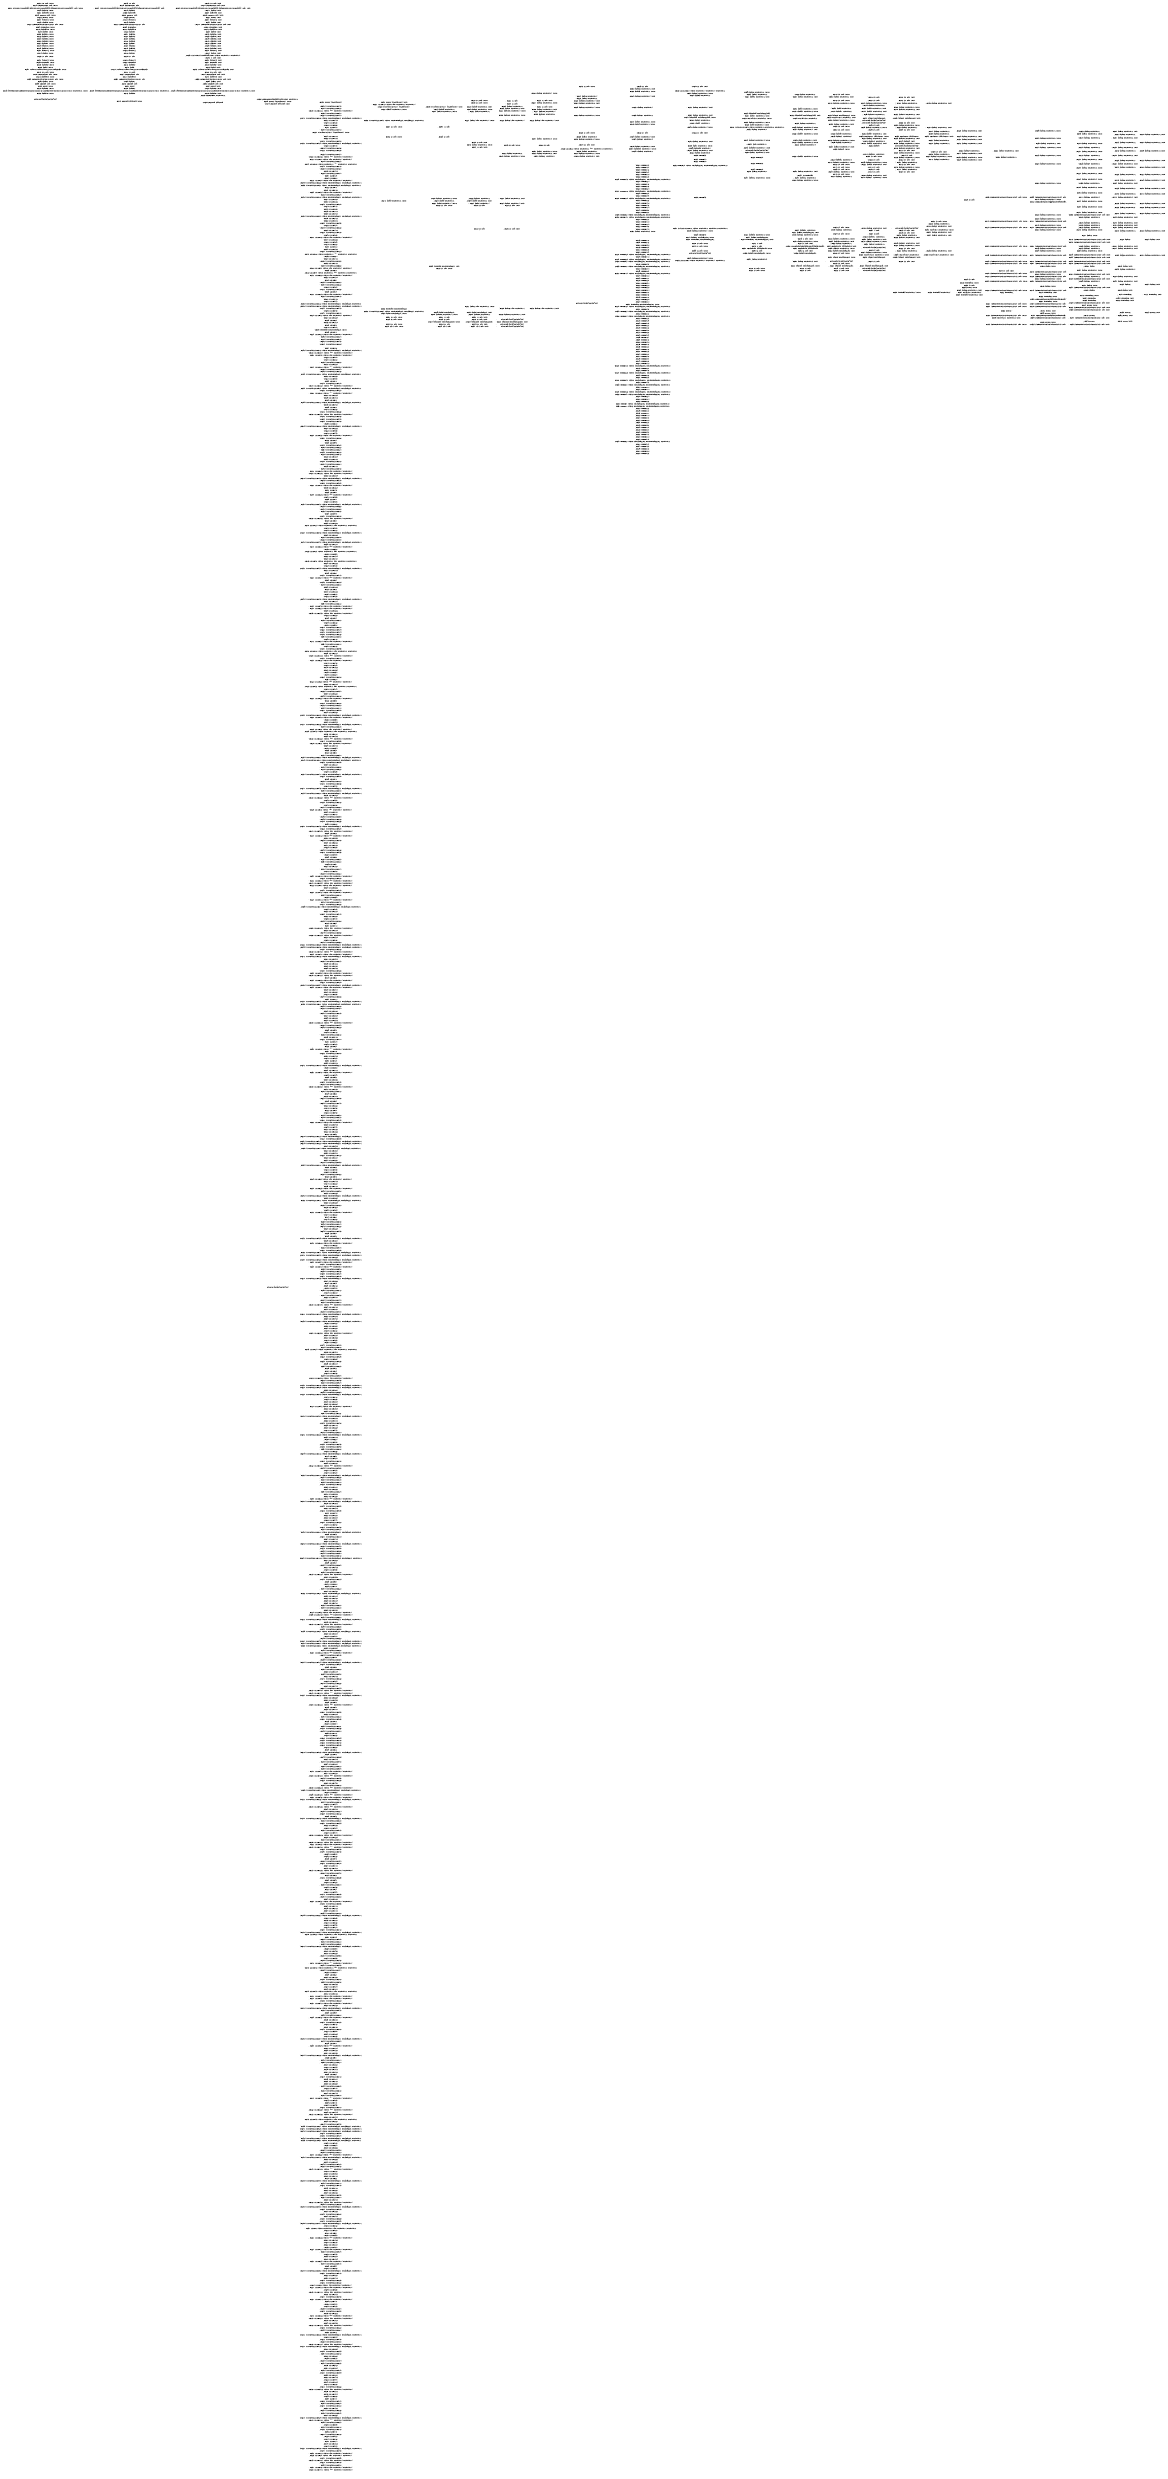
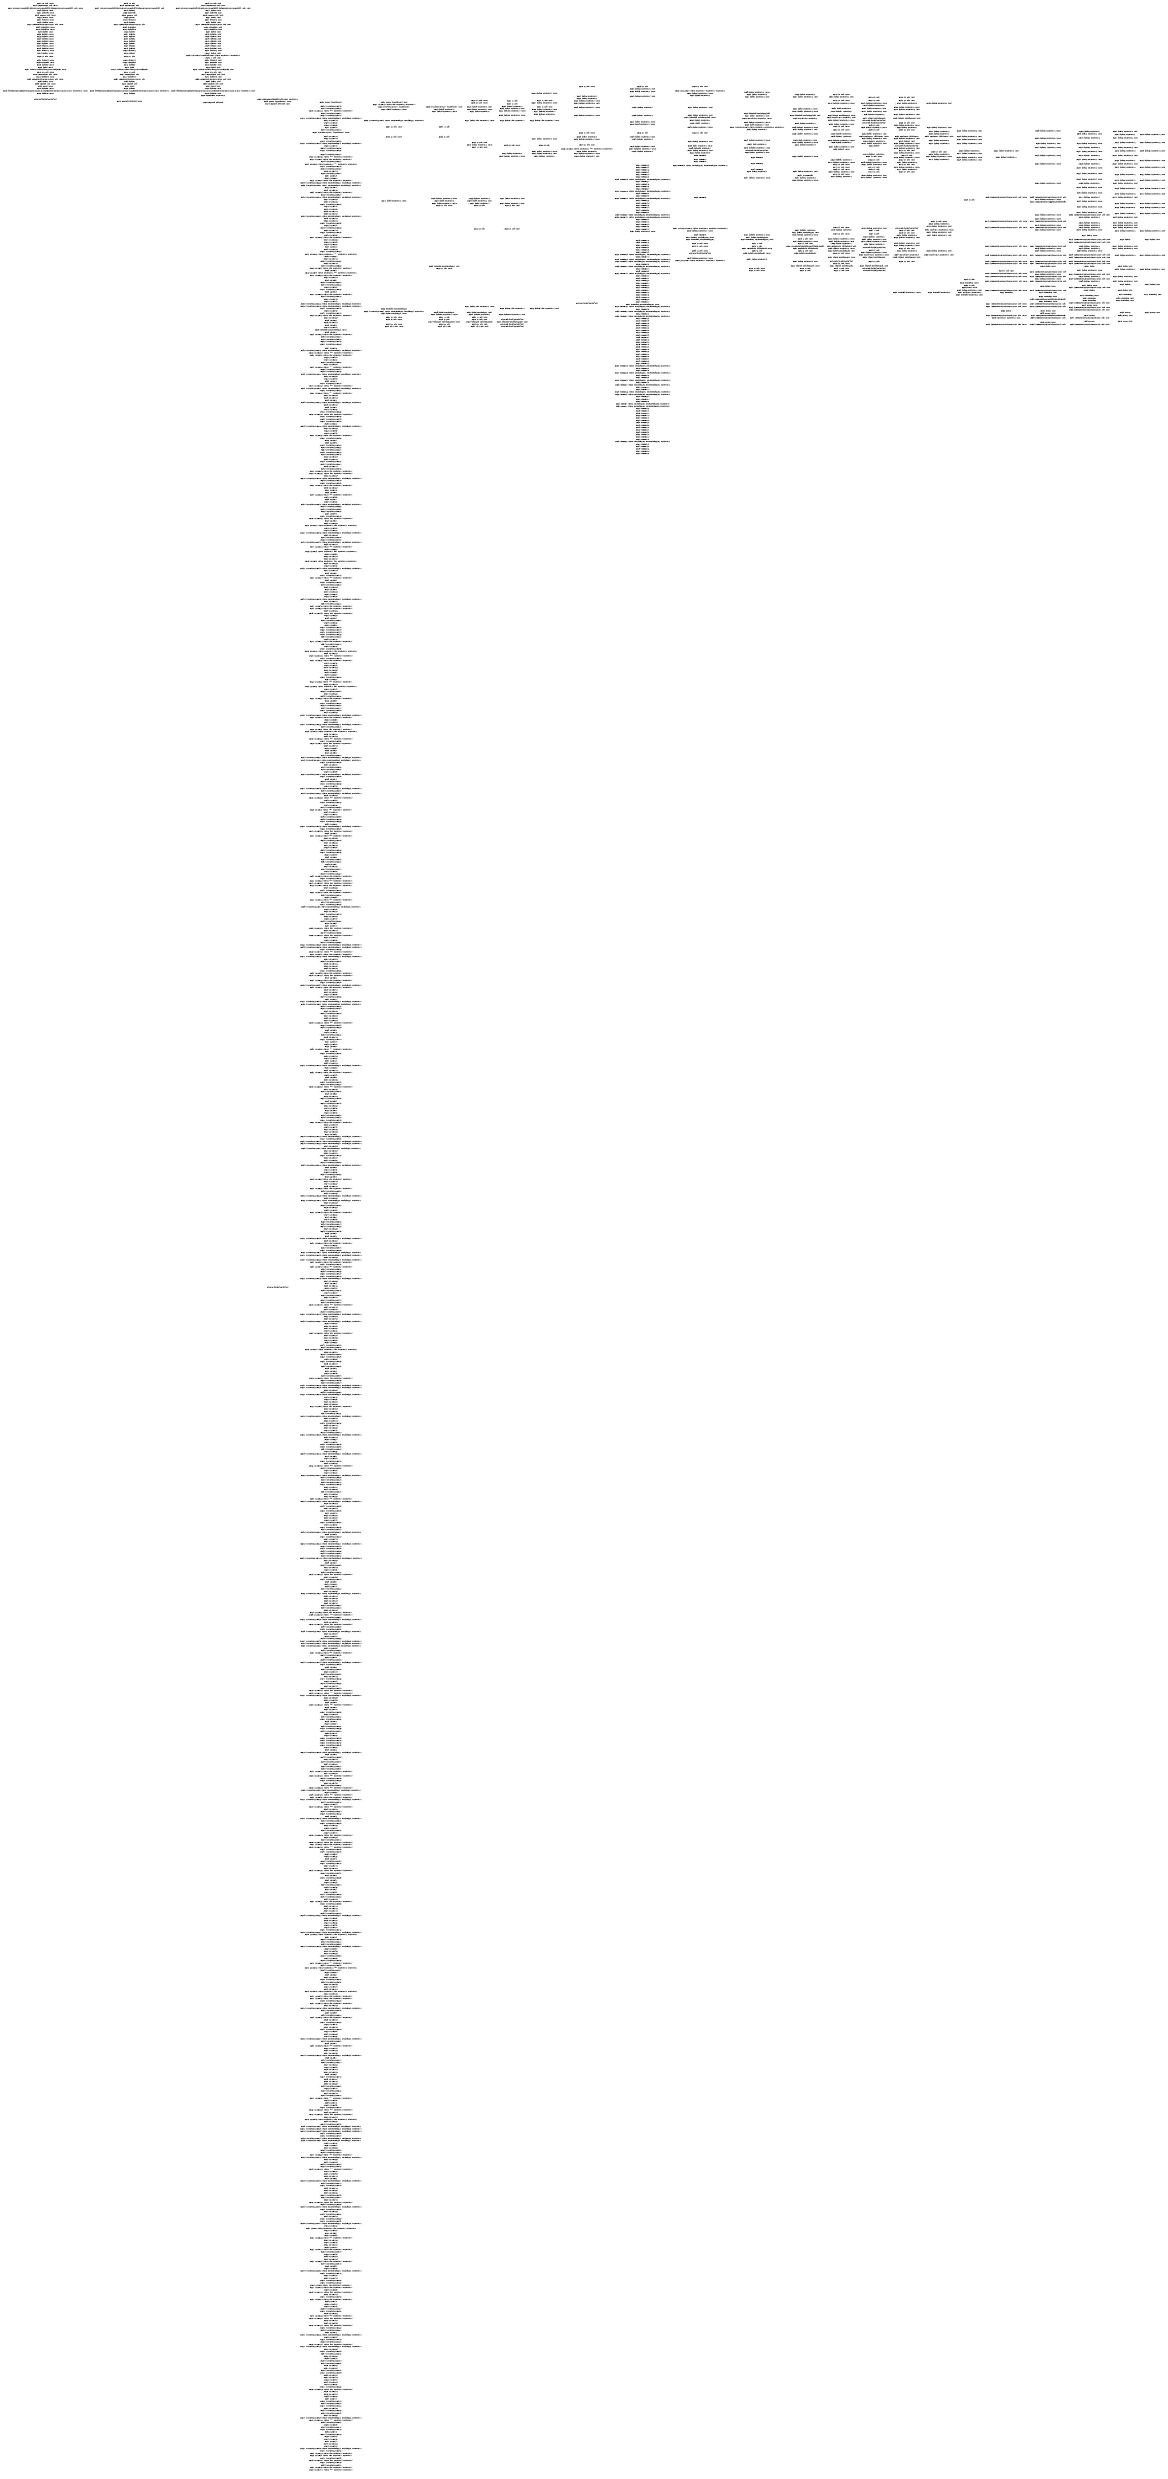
node "CE0x56cacc0": added
